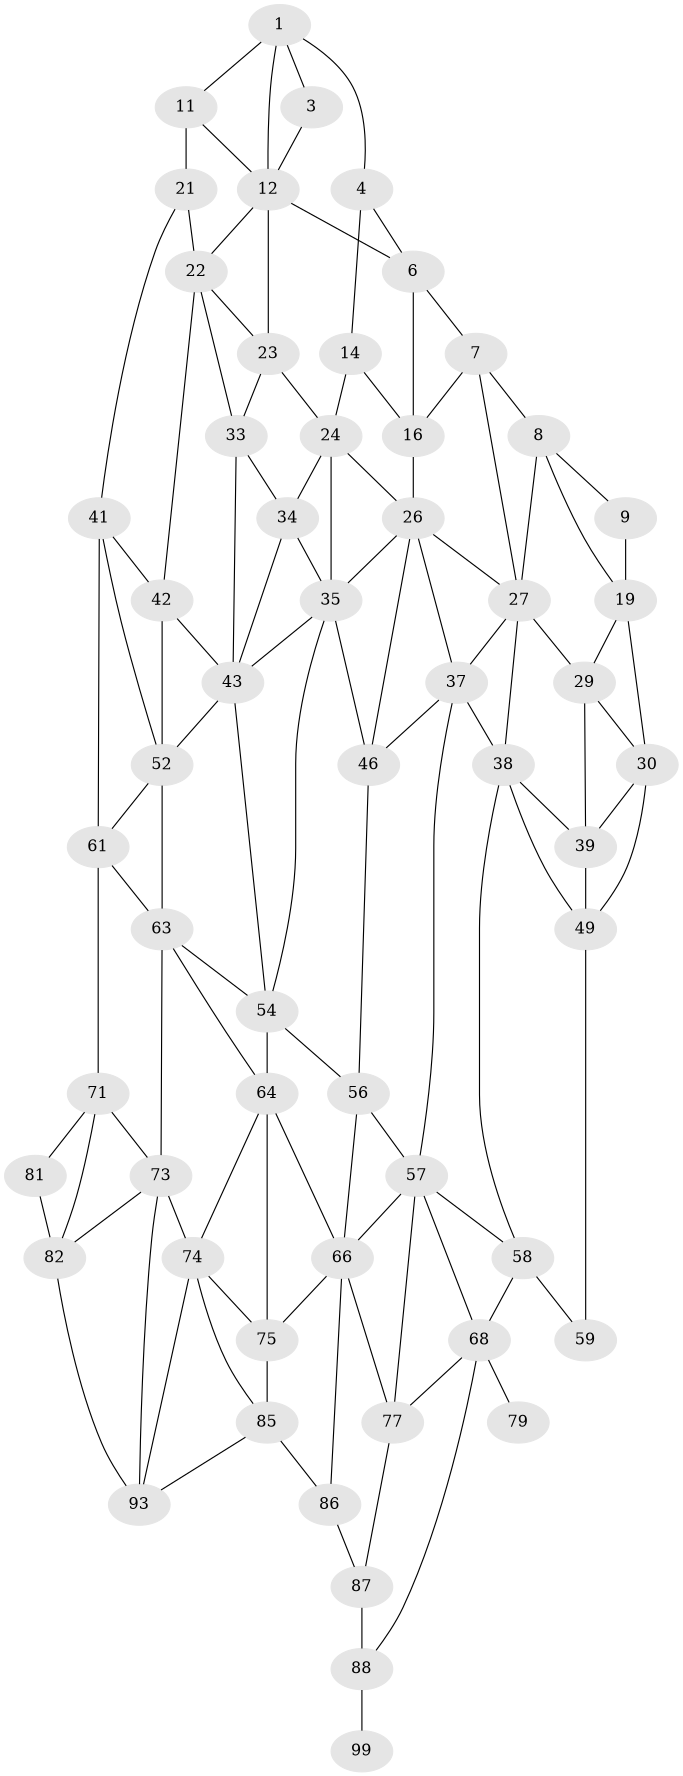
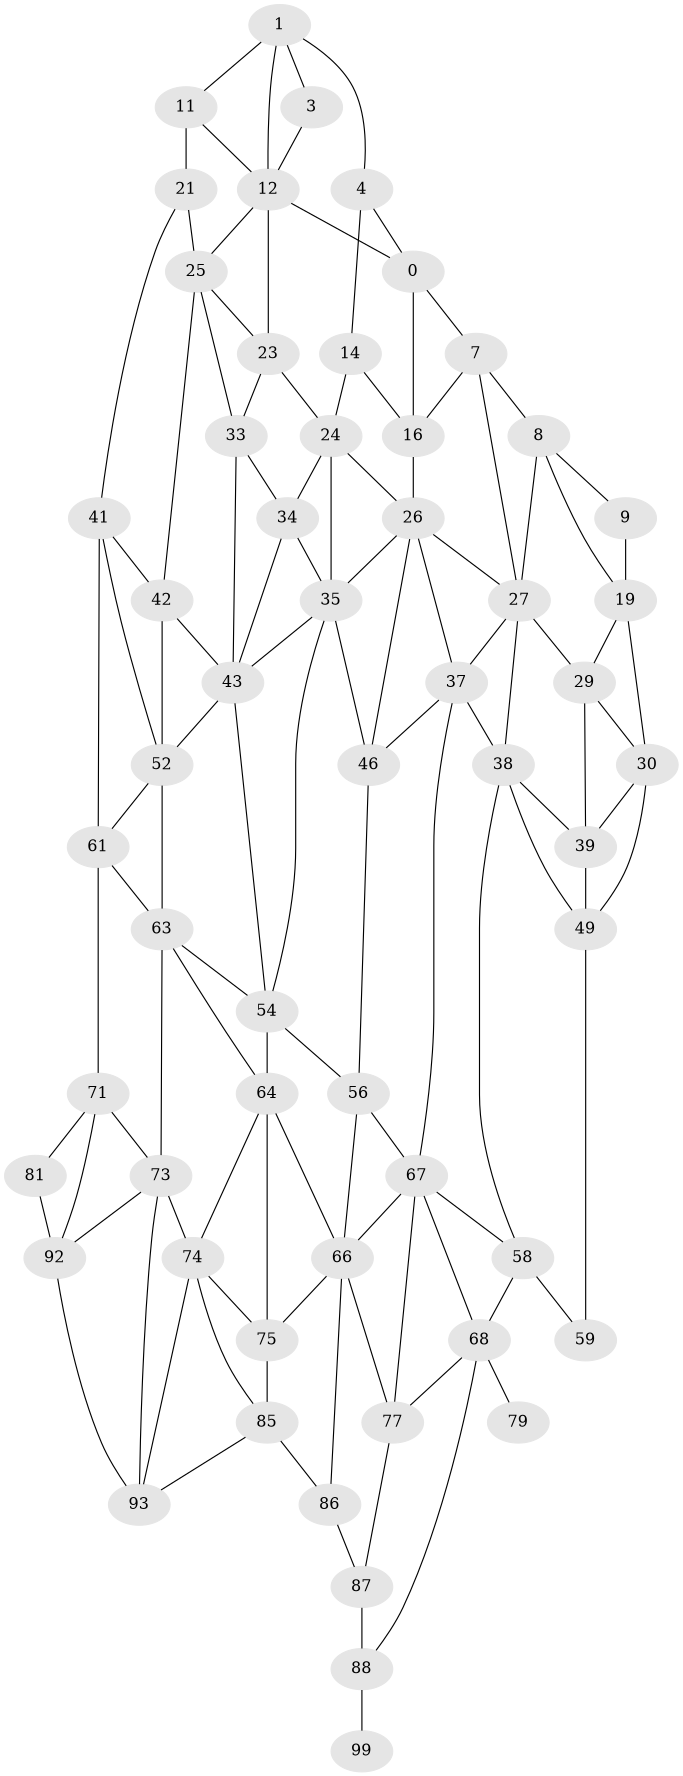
node "22": label "22" -> "25"
node "6": label "6" -> "0"
node "57": label "57" -> "67"
node "82": label "82" -> "92"
